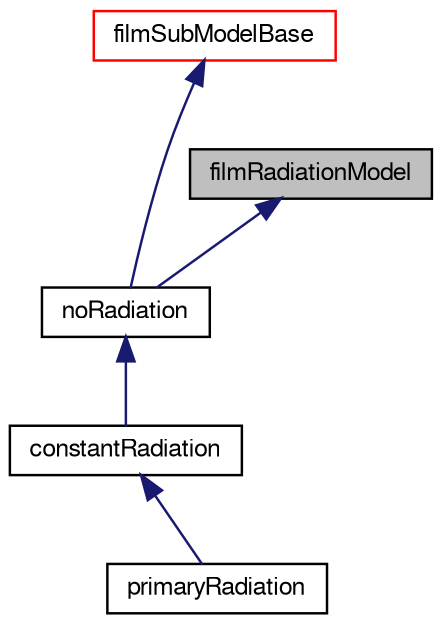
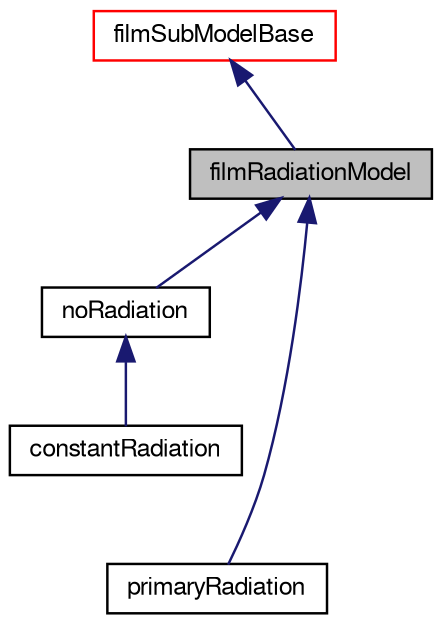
edge "noRadiation" -> "filmSubModelBase": now "filmRadiationModel" -> "filmSubModelBase"
edge "primaryRadiation" -> "constantRadiation": now "primaryRadiation" -> "filmRadiationModel"
